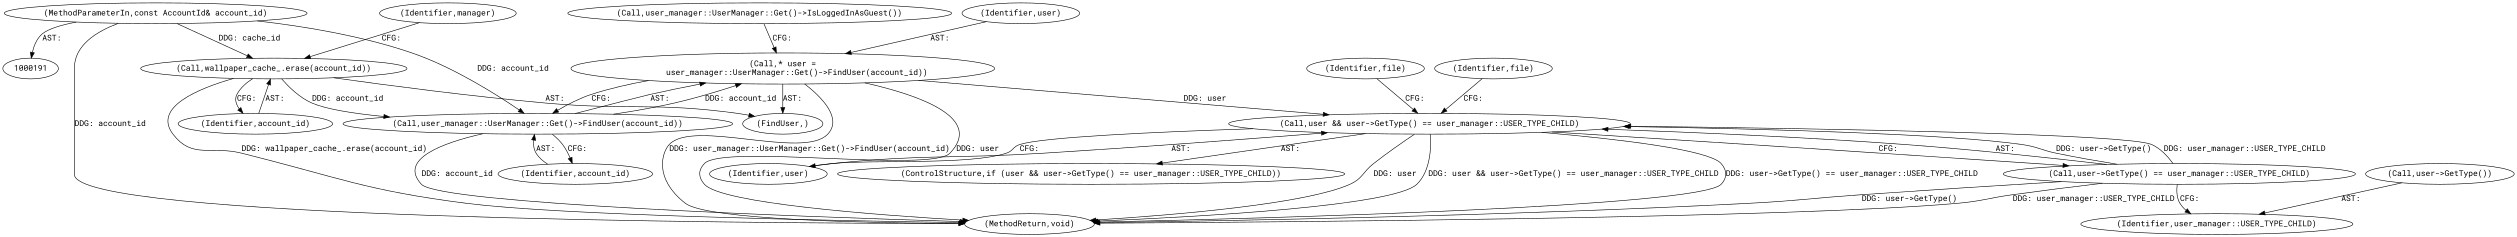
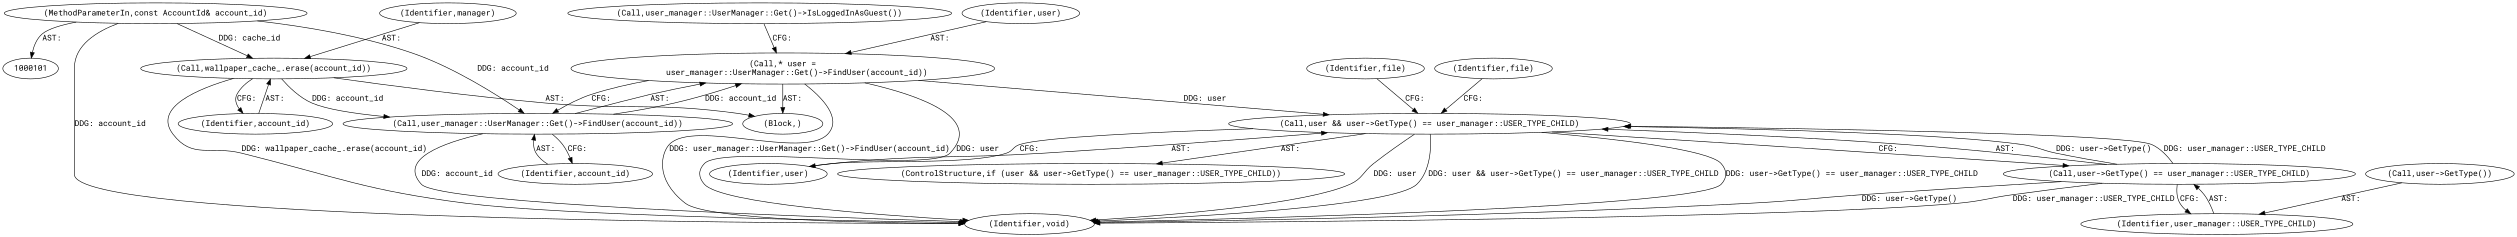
edge "(Identifier,manager)" -> "(Call,wallpaper_cache_.erase(account_id))": label "CFG: " -> "AST: "
node "1000191": label "1000191" -> "1000101"
node "(FindUser,)": label "(FindUser,)" -> "(Block,)"
edge "(Identifier,user_manager::USER_TYPE_CHILD)" -> "(Call,user->GetType() == user_manager::USER_TYPE_CHILD)": added, label "AST:"
node "(MethodReturn,void)": label "(MethodReturn,void)" -> "(Identifier,void)"
